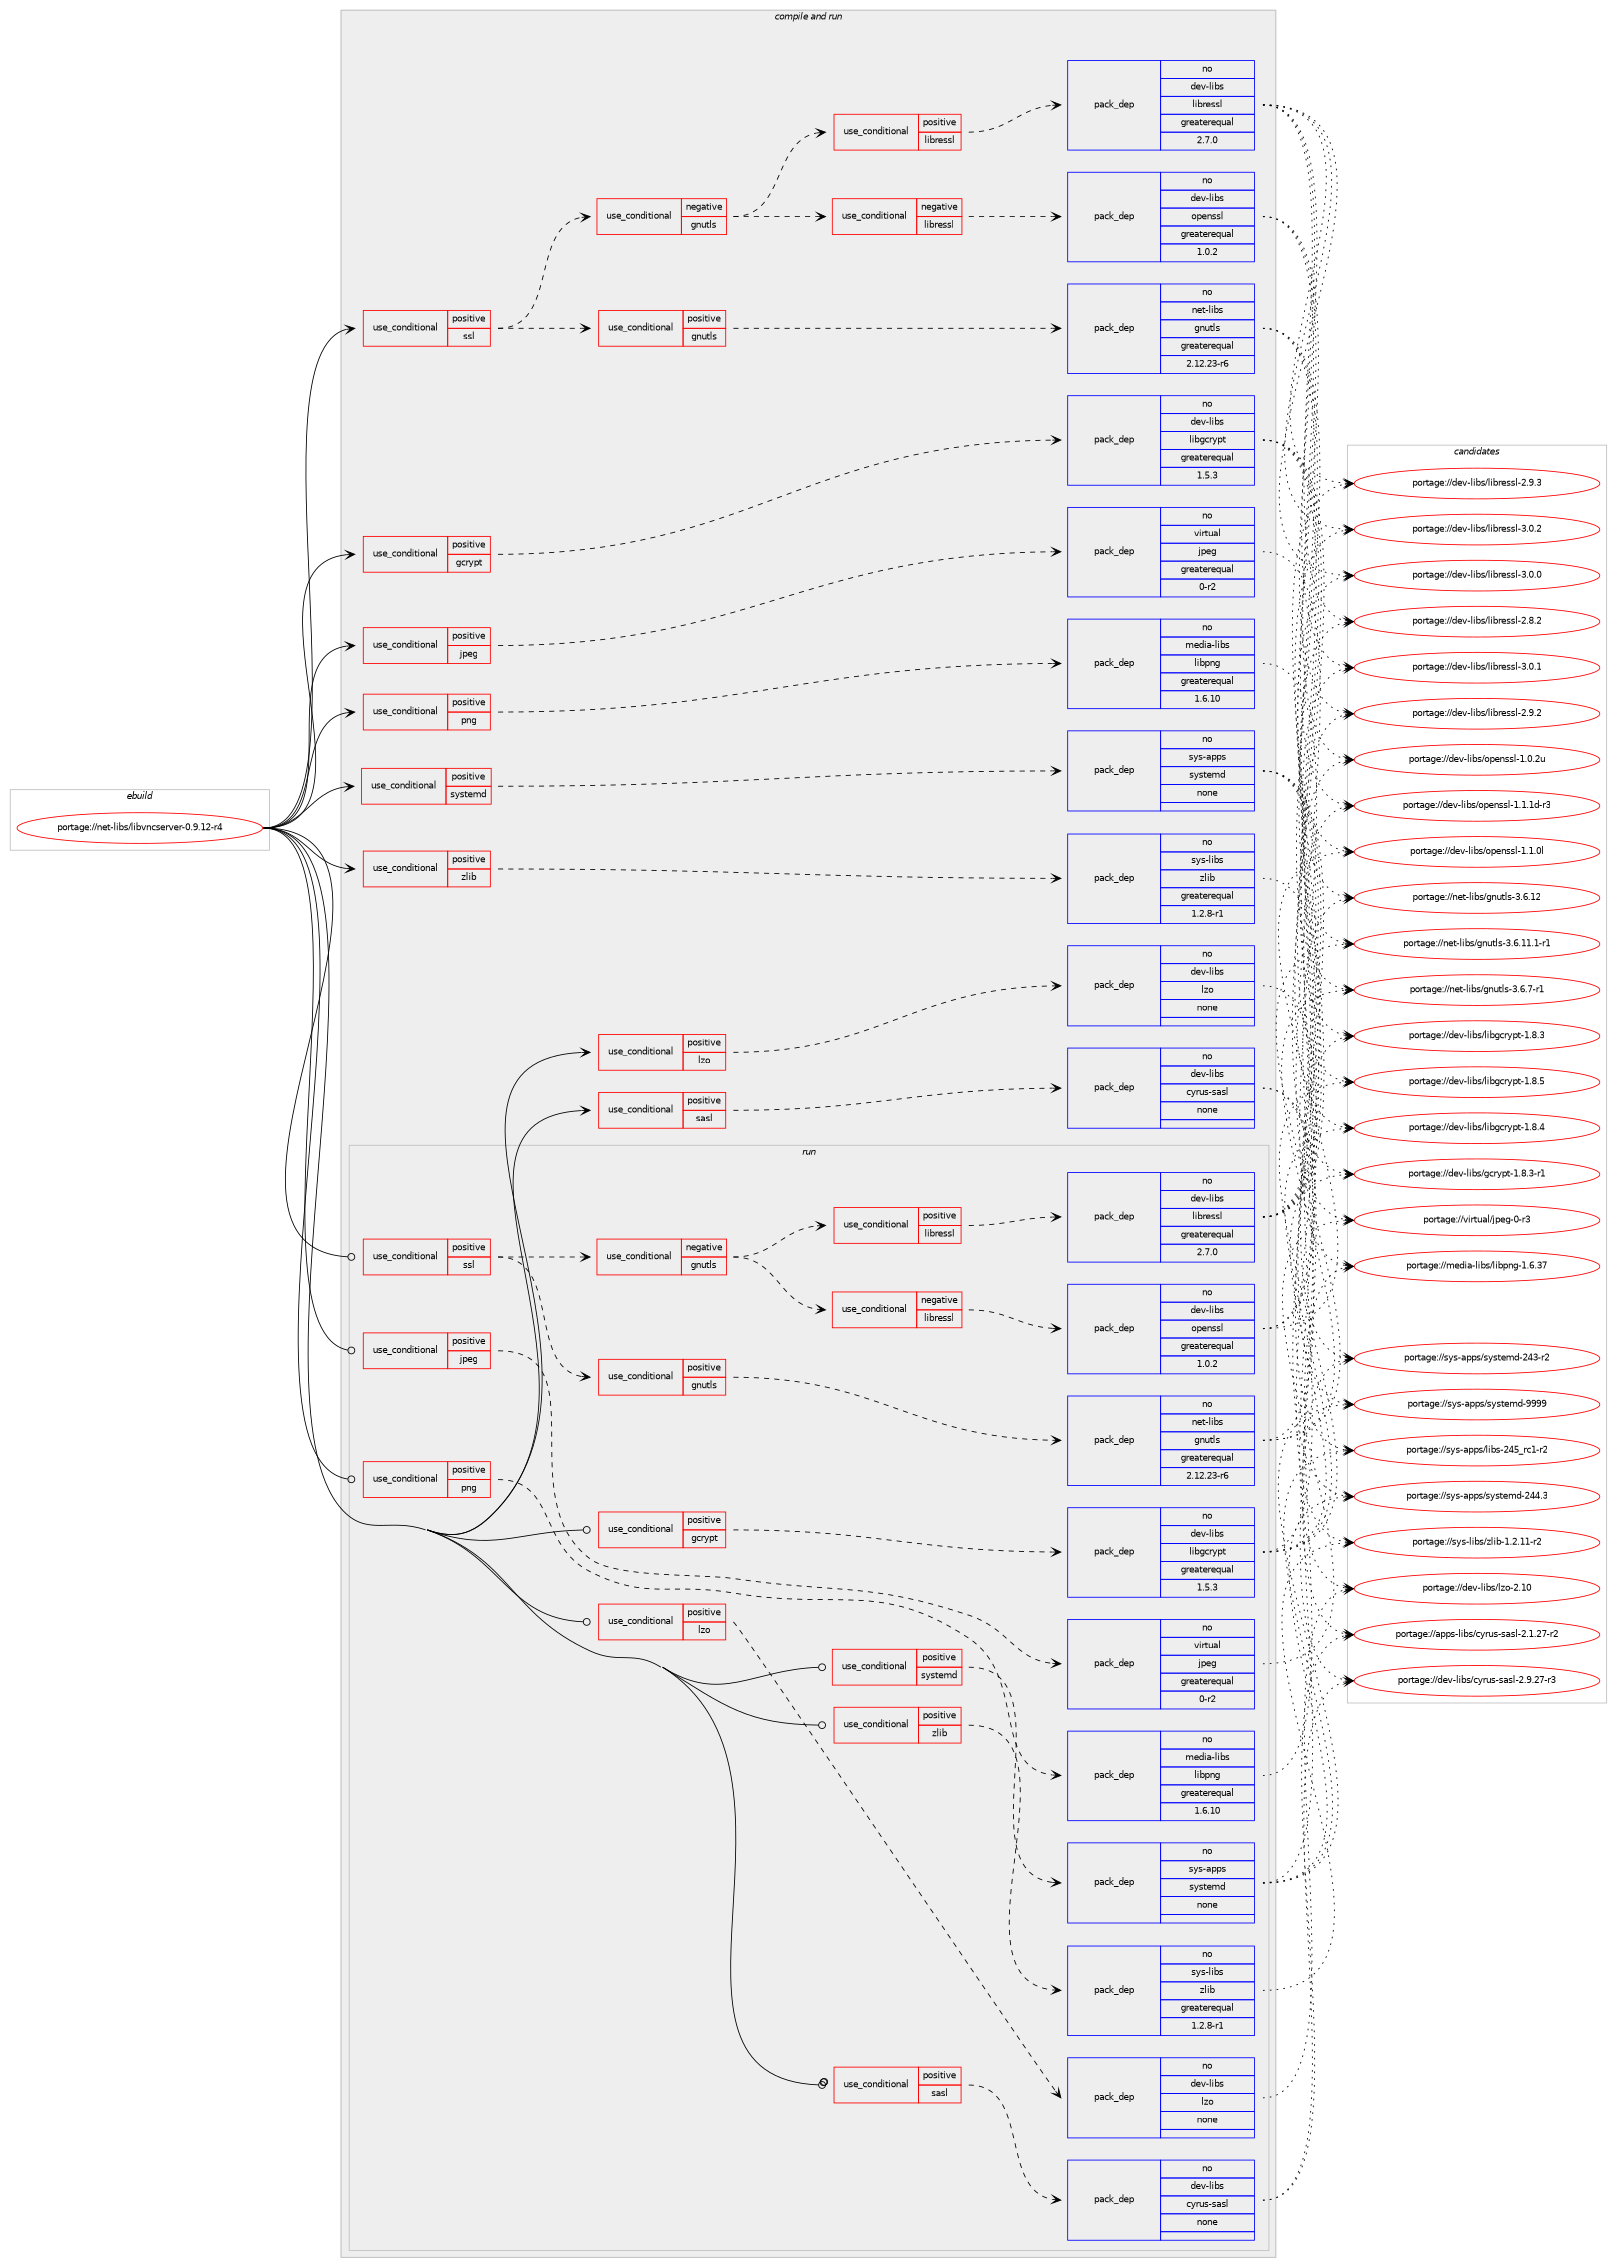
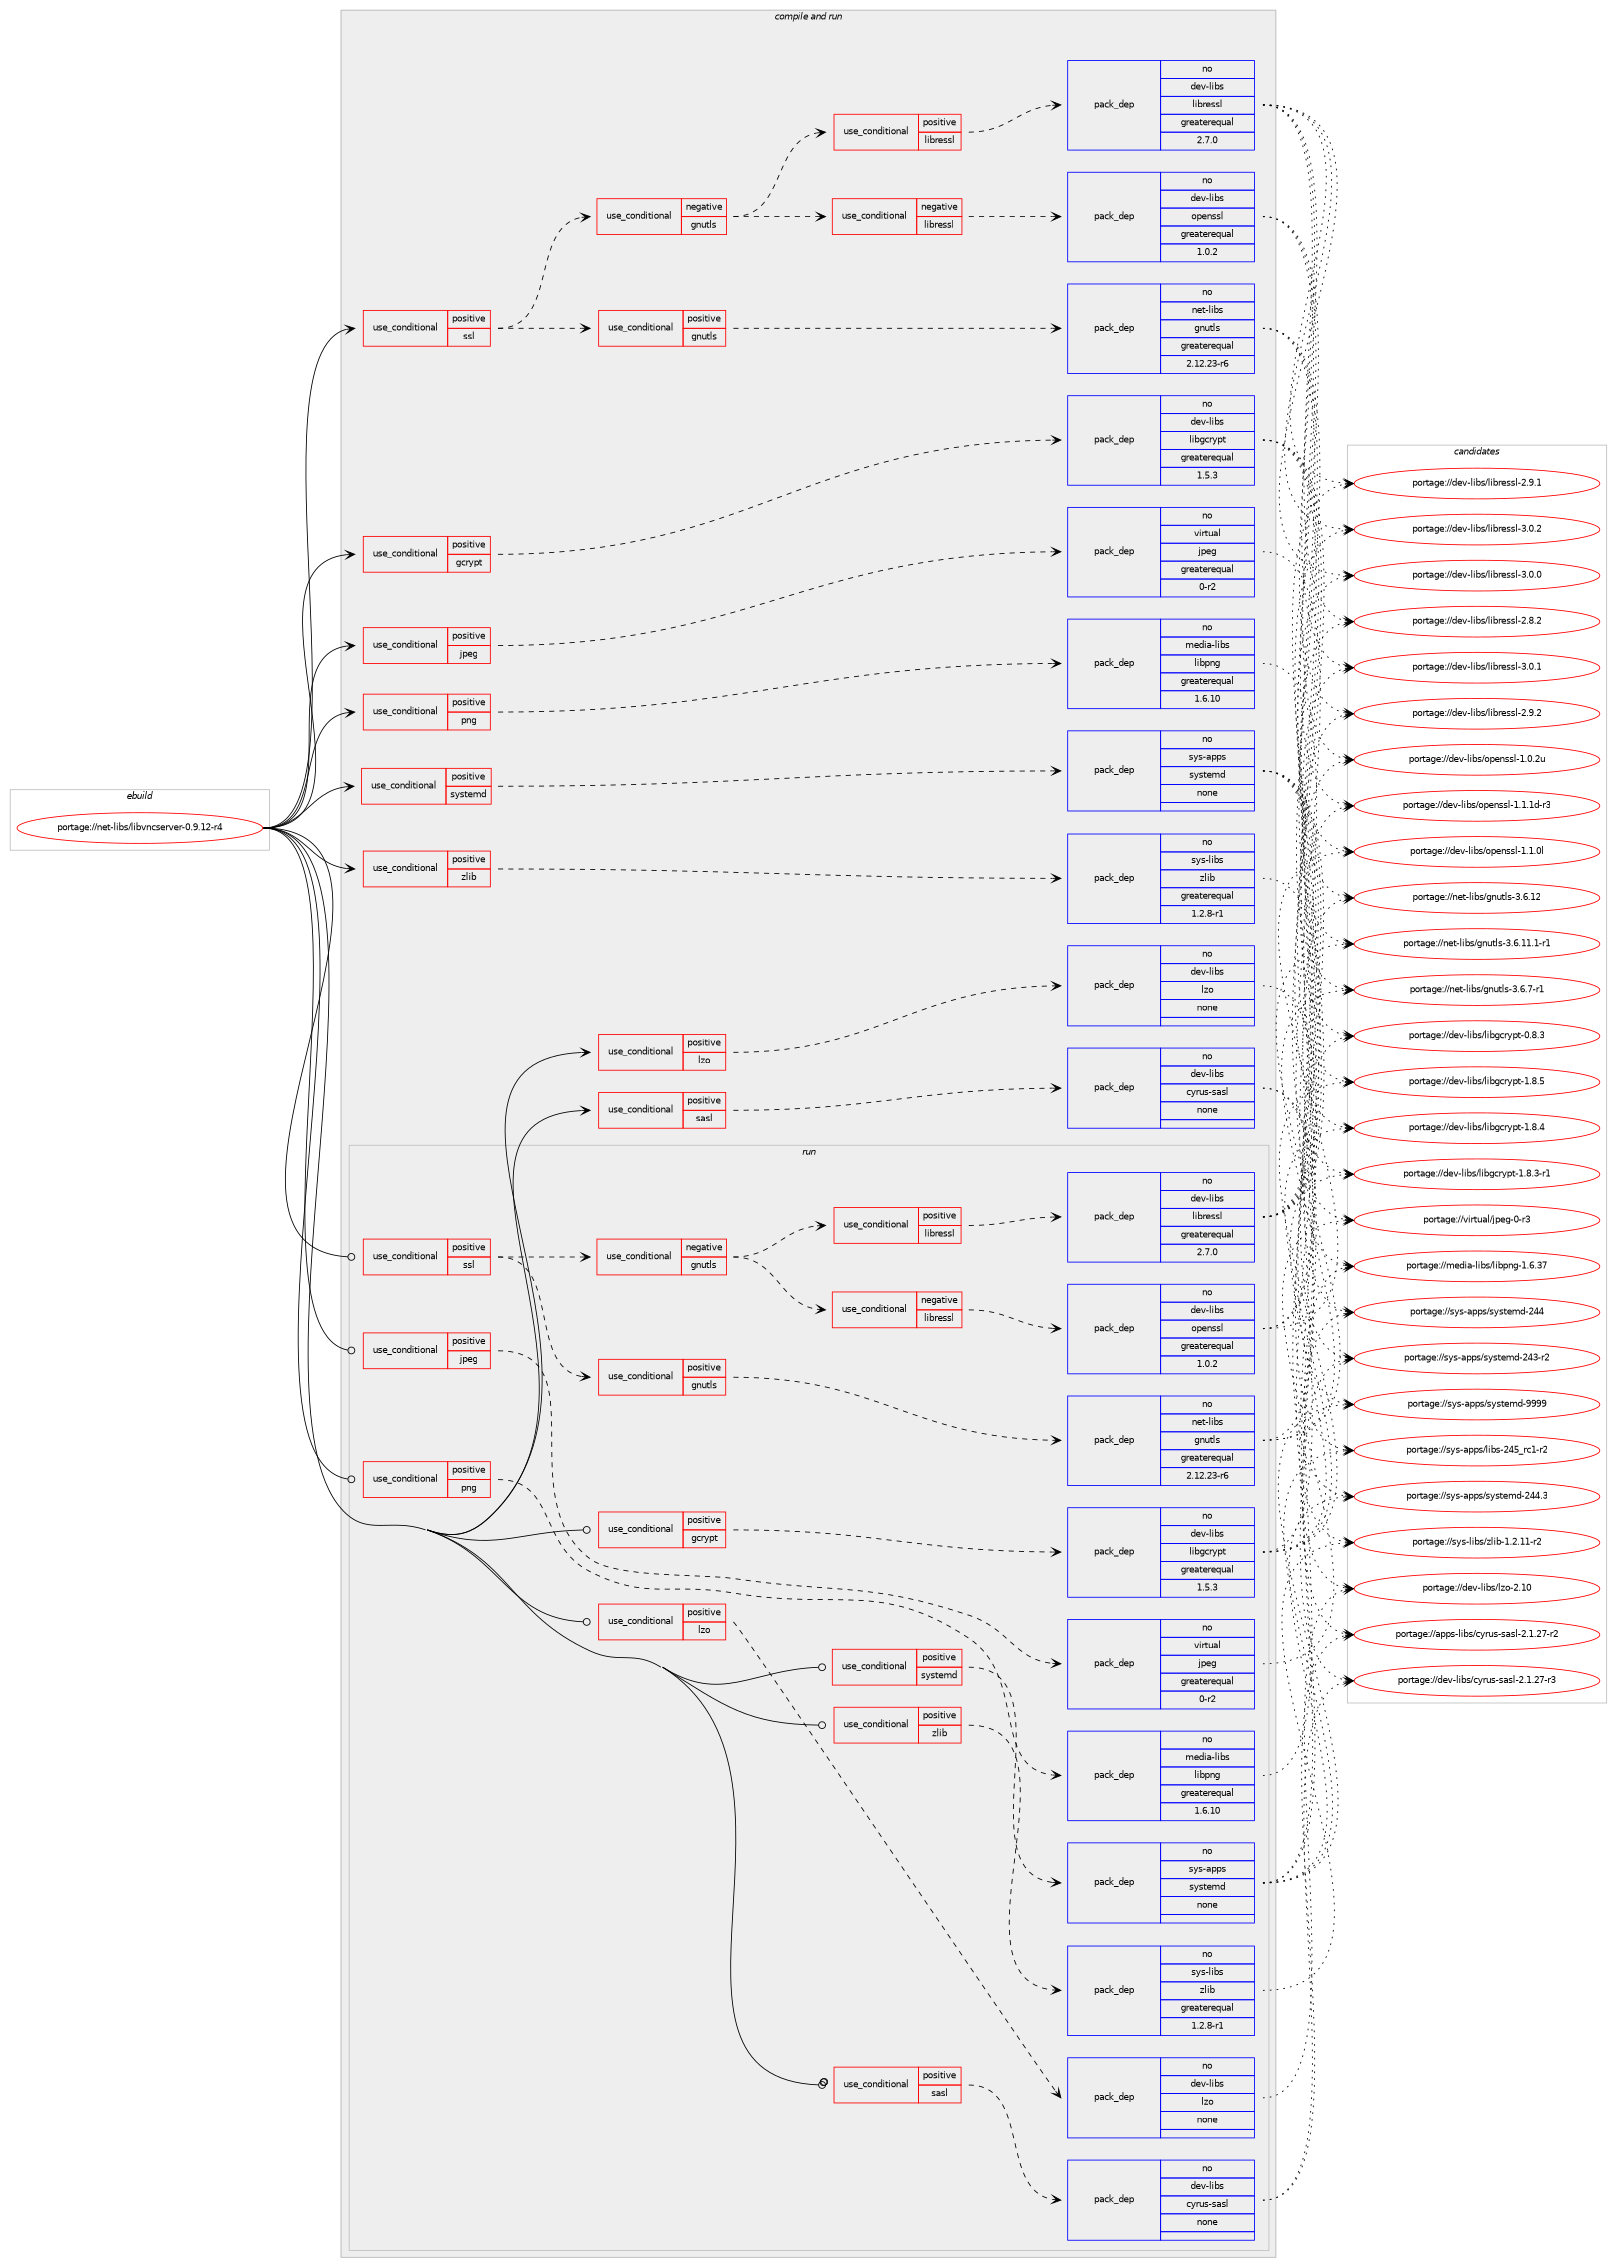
node "portage://dev-libs/libressl-2.9.3": label "portage://dev-libs/libressl-2.9.3" -> "portage://dev-libs/libressl-2.9.1"
node "portage://dev-libs/libgcrypt-1.8.3": label "portage://dev-libs/libgcrypt-1.8.3" -> "portage://dev-libs/libgcrypt-0.8.3"
node "portage://dev-libs/gcrypt-1.8.3-r1": label "portage://dev-libs/gcrypt-1.8.3-r1" -> "portage://dev-libs/libgcrypt-1.8.3-r1"
node "portage://sys-apps/systemd-244": added
node "portage://dev-libs/cyrus-sasl-2.9.27-r3": label "portage://dev-libs/cyrus-sasl-2.9.27-r3" -> "portage://dev-libs/cyrus-sasl-2.1.27-r3"
